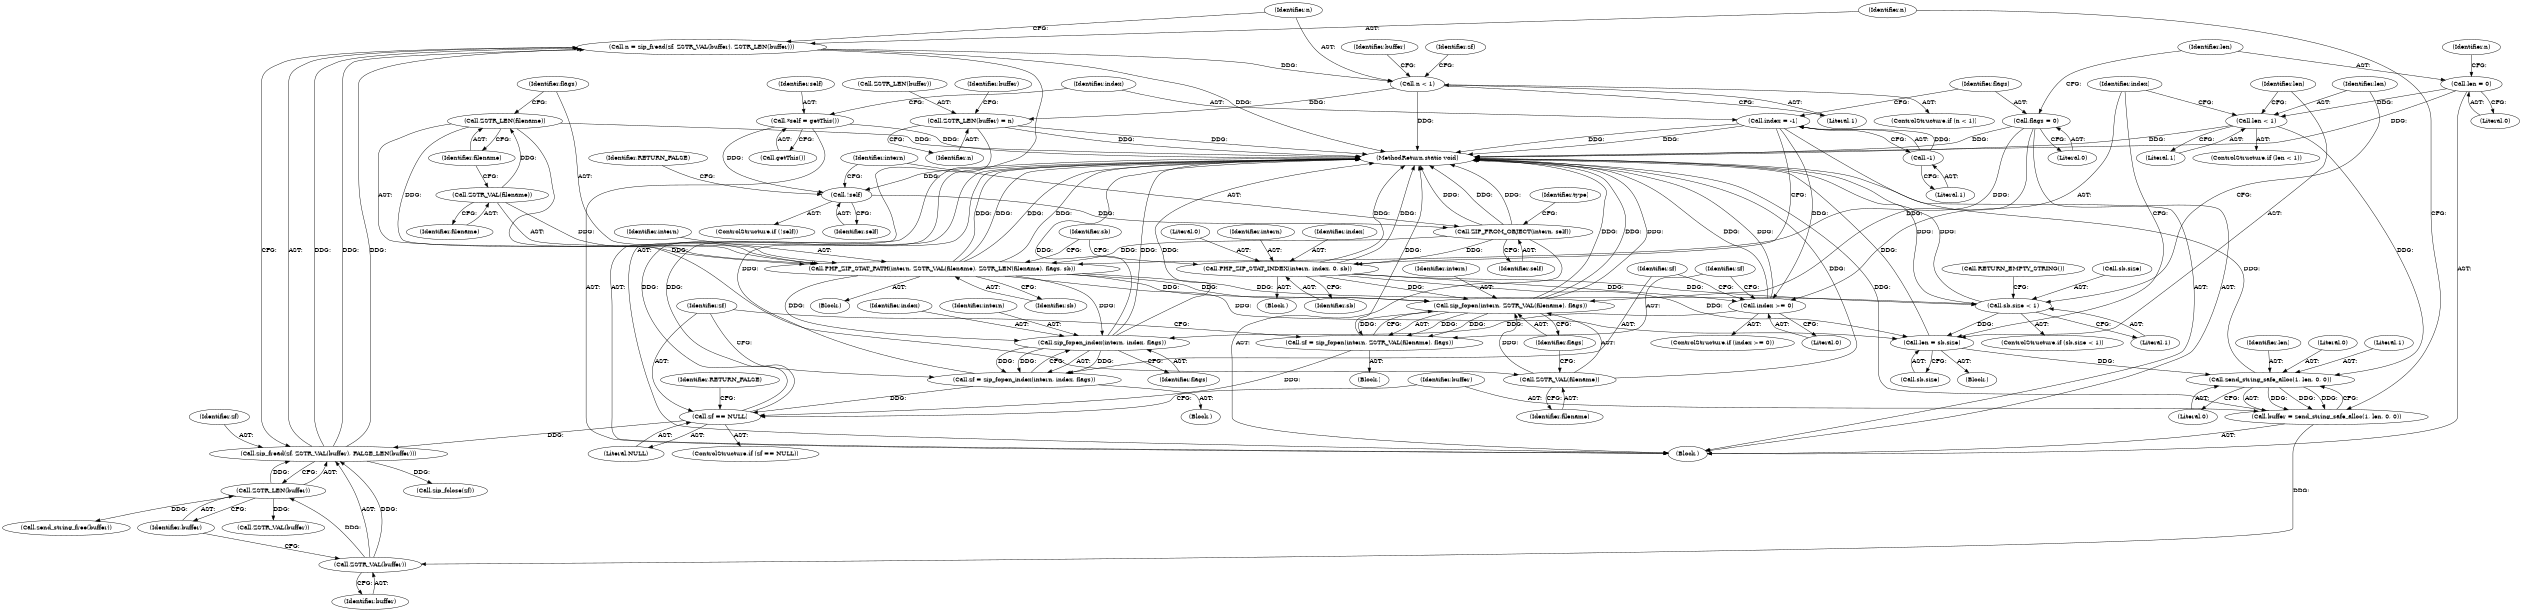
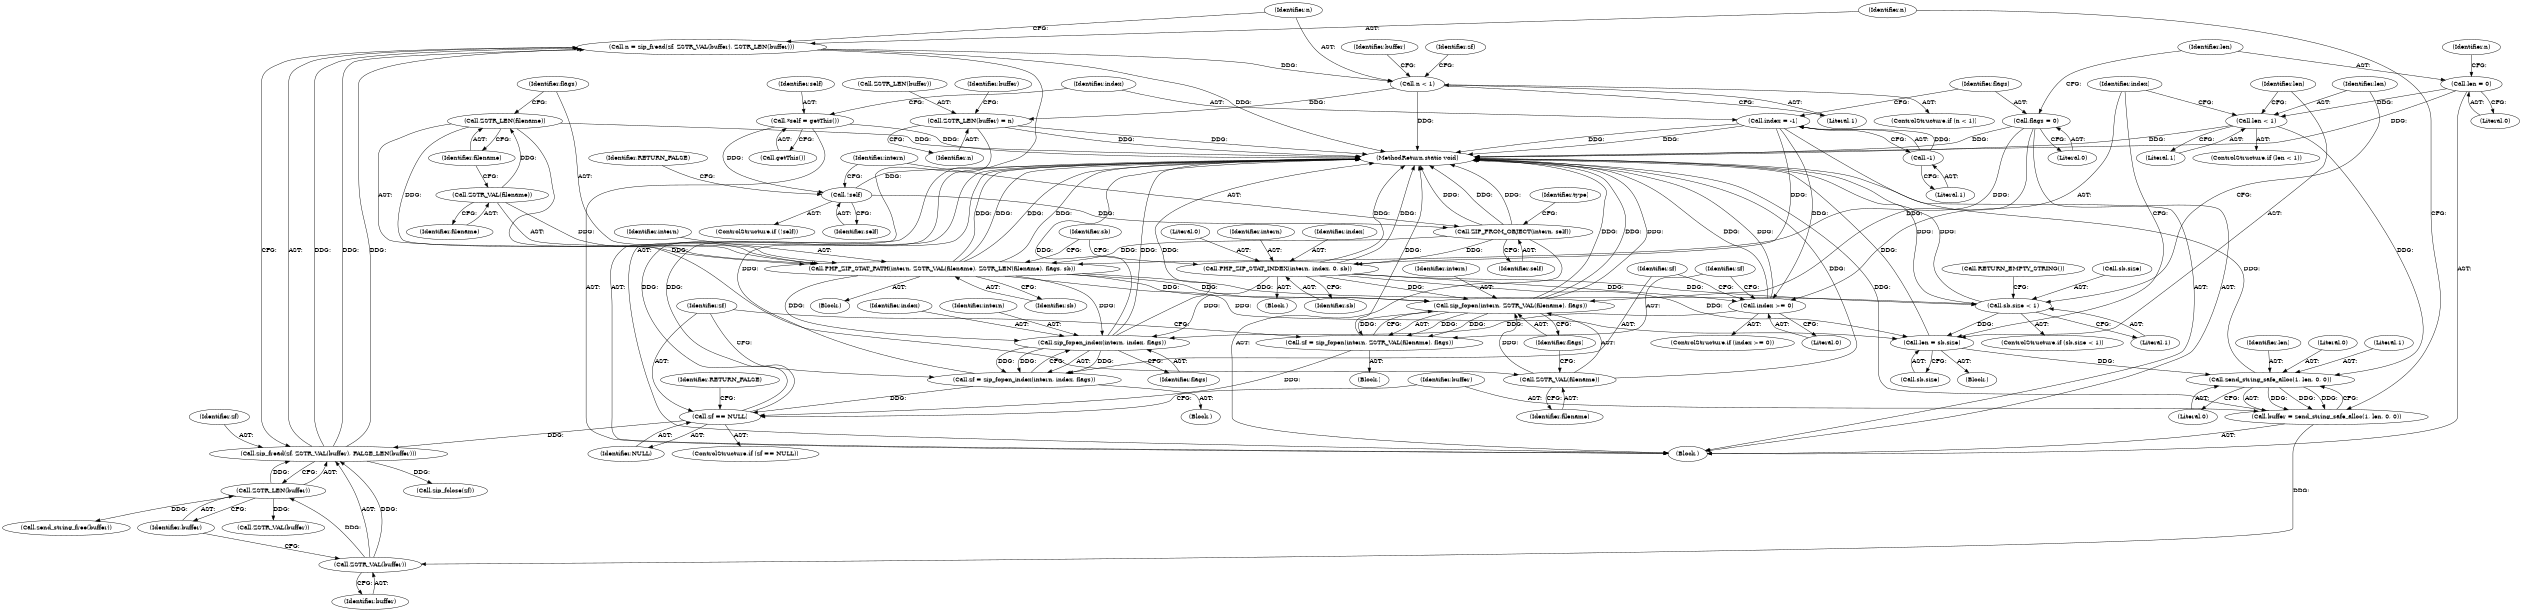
edge "(MethodReturn,static void)" -> "(Call,!self)": reversed
edge "(Call,index = -1)" -> "(Call,PHP_ZIP_STAT_INDEX(intern, index, 0, sb))": label "CFG: " -> "DDG: "
edge "(Call,PHP_ZIP_STAT_INDEX(intern, index, 0, sb))" -> "(Call,zip_fopen_index(intern, index, flags))": added, label "DDG:"
node "(Literal,NULL)": label "(Literal,NULL)" -> "(Identifier,NULL)"
